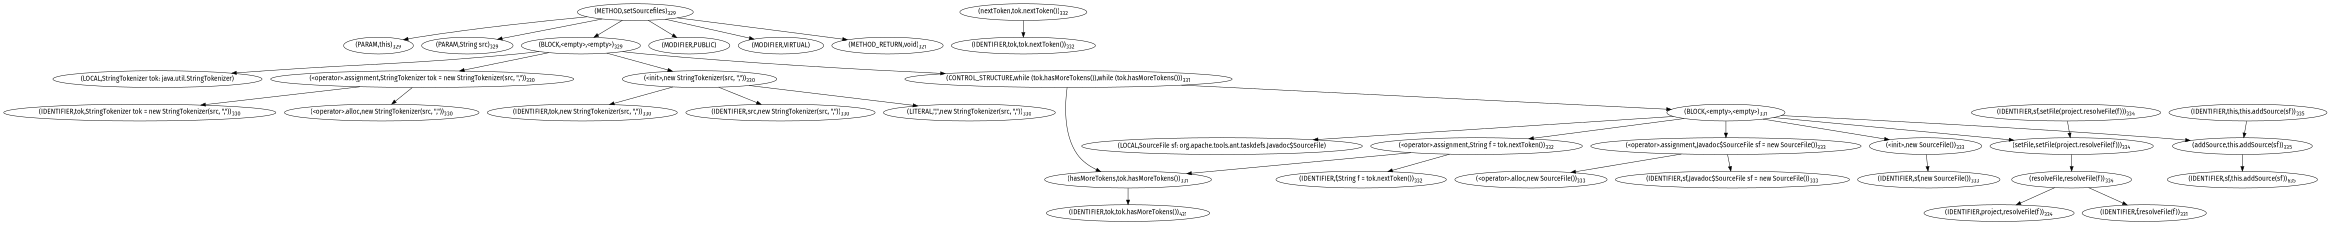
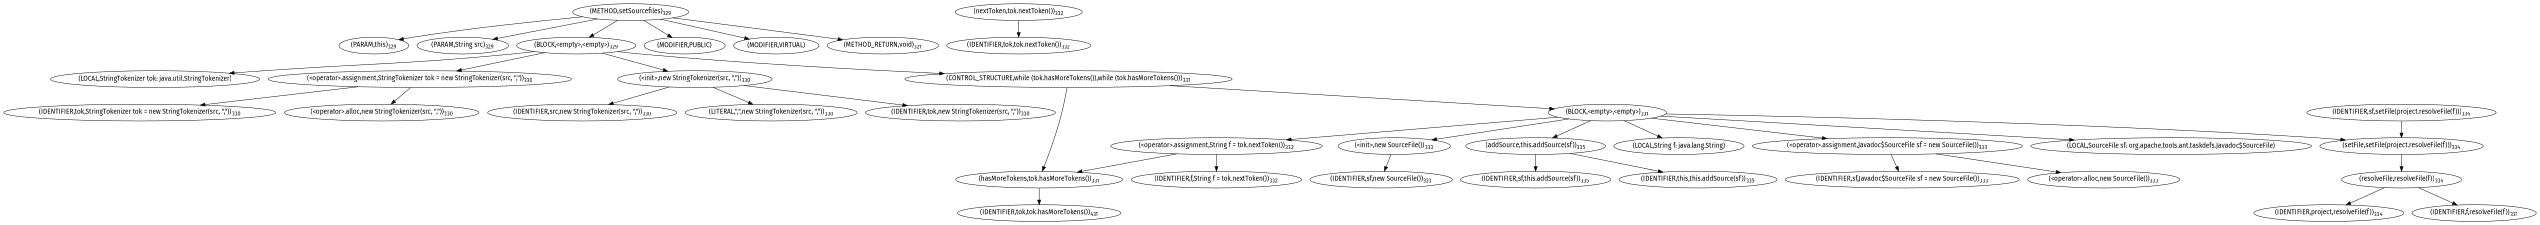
edge "(IDENTIFIER,this,this.addSource(sf))" -> "(addSource,this.addSource(sf))": reversed
node "(LOCAL,String f: java.lang.String)": added
node "(IDENTIFIER,sf,this.addSource(sf))": text "635" -> "335"
